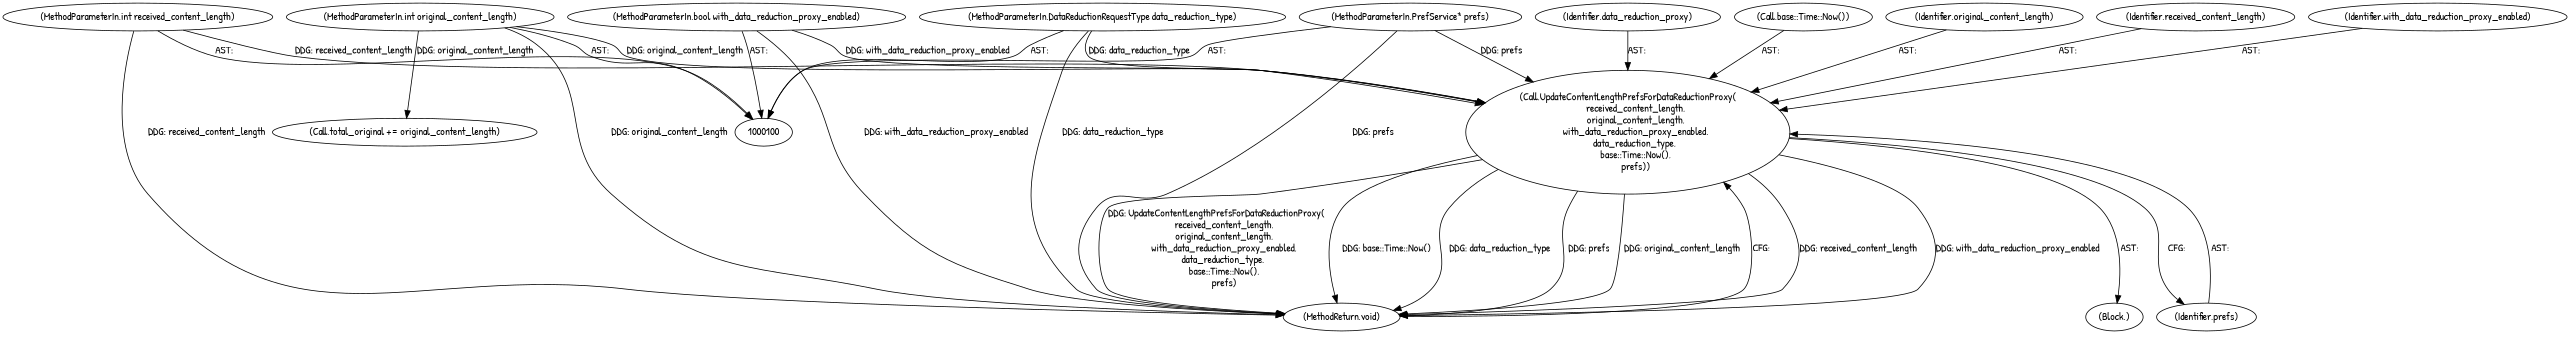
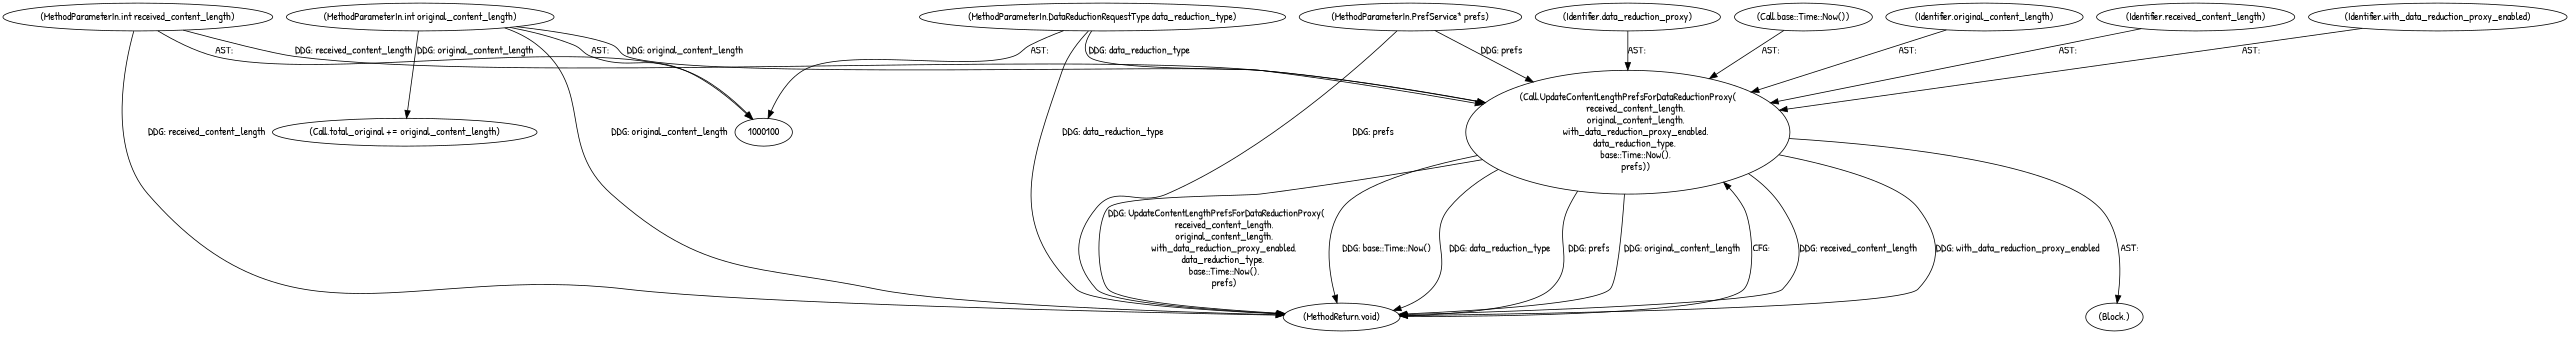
node "(MethodParameterIn,bool with_data_reduction_proxy_enabled)": removed
edge "(MethodParameterIn,PrefService* prefs)" -> "1000100": removed, label "AST:"
node "(Identifier,prefs)": removed
